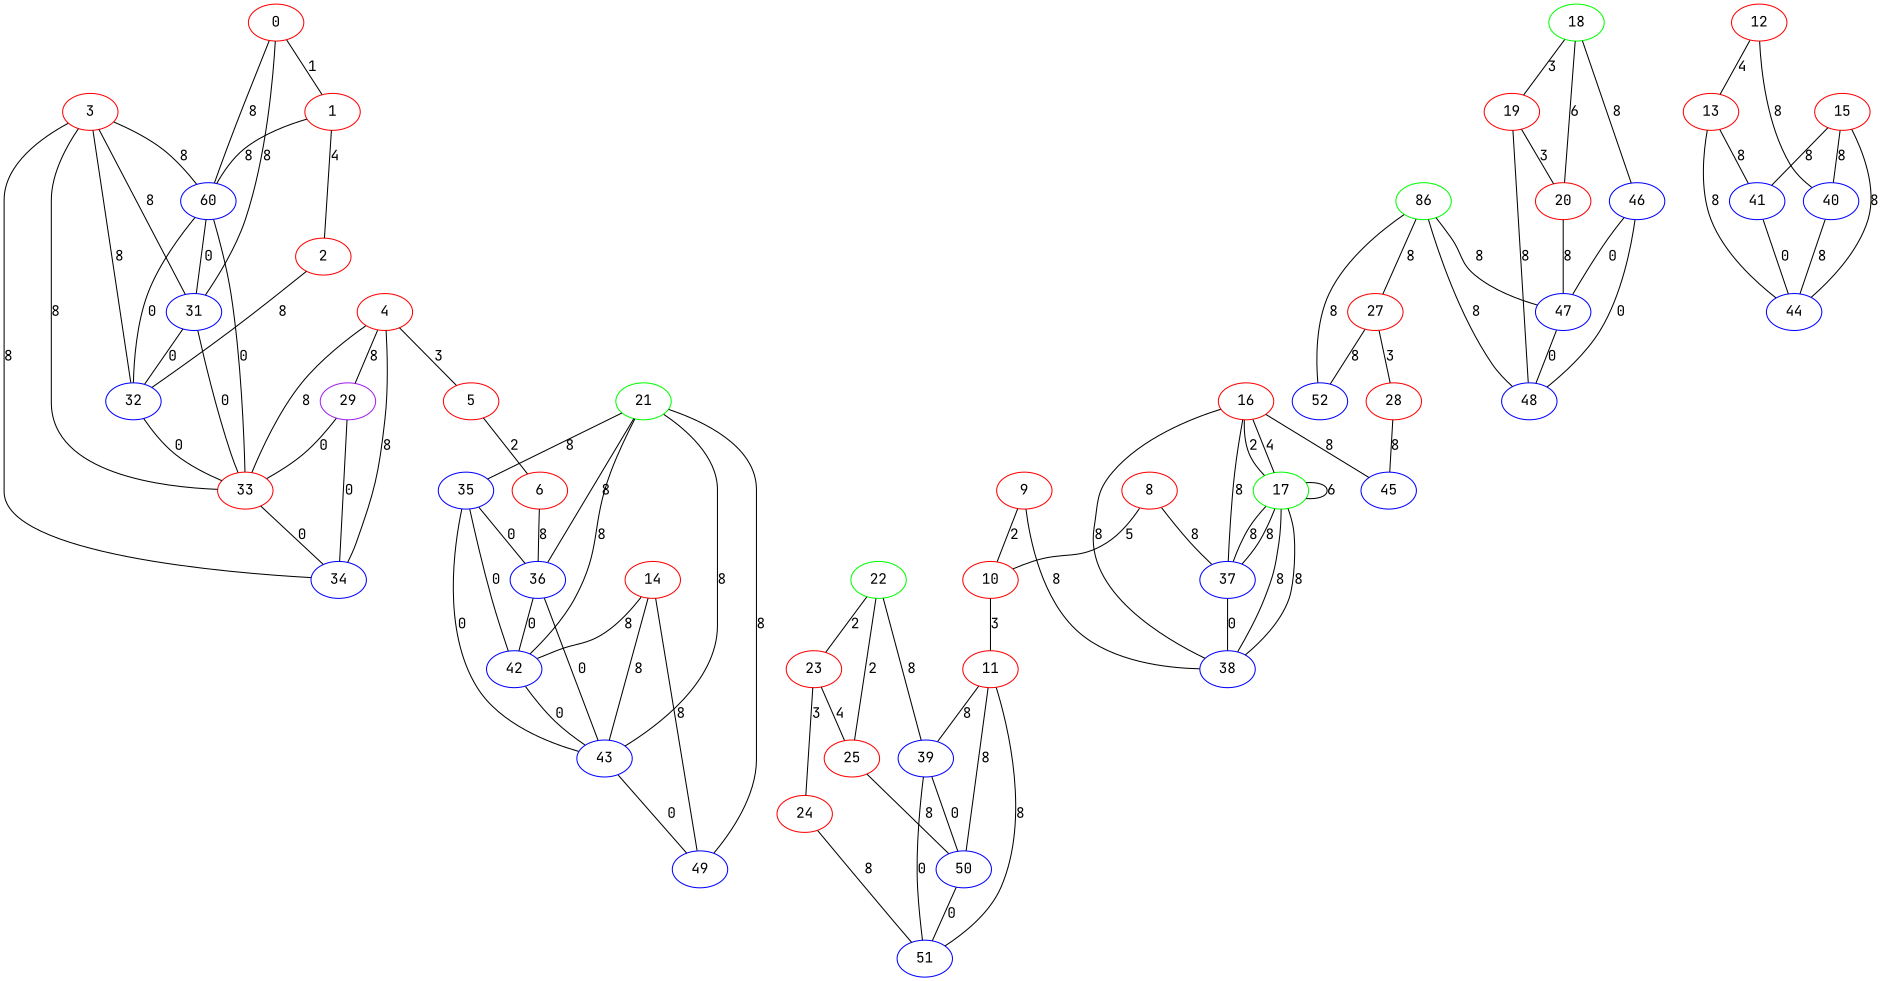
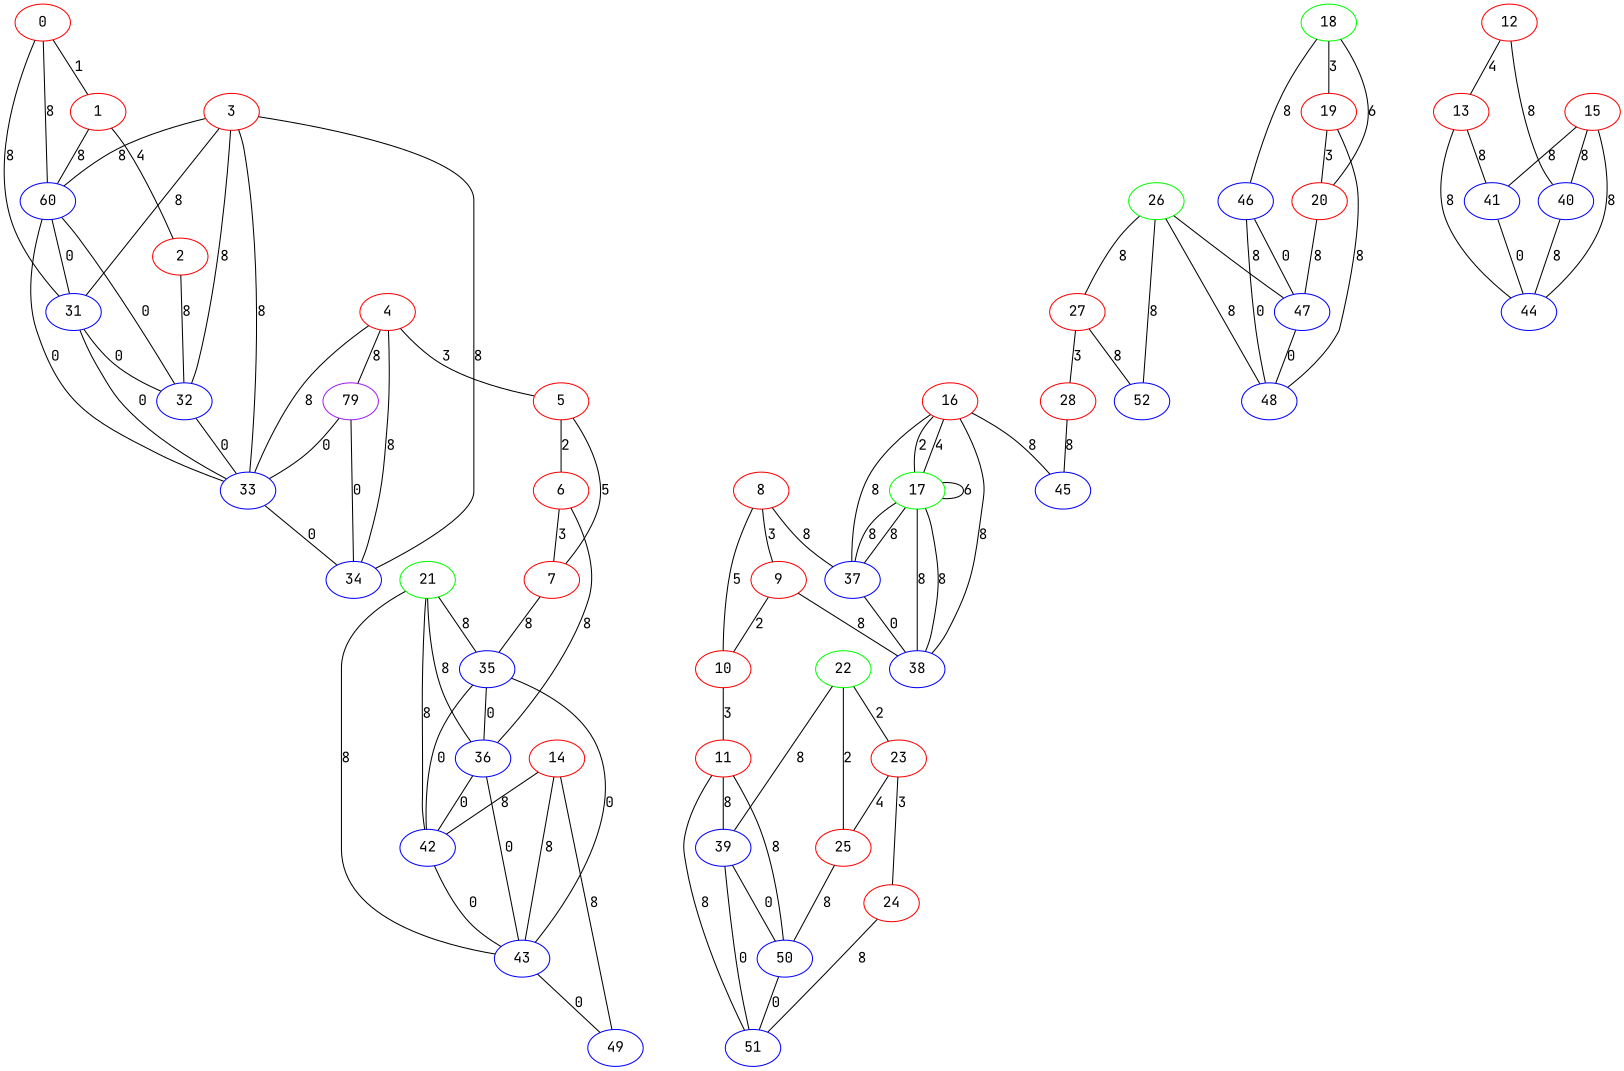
node "86": label "86" -> "26"
node "29": label "29" -> "79"
node "33": color red -> blue
edge "8" -- "9": added, label "3"
node "7": added
edge "21" -- "49": removed, label "8"
